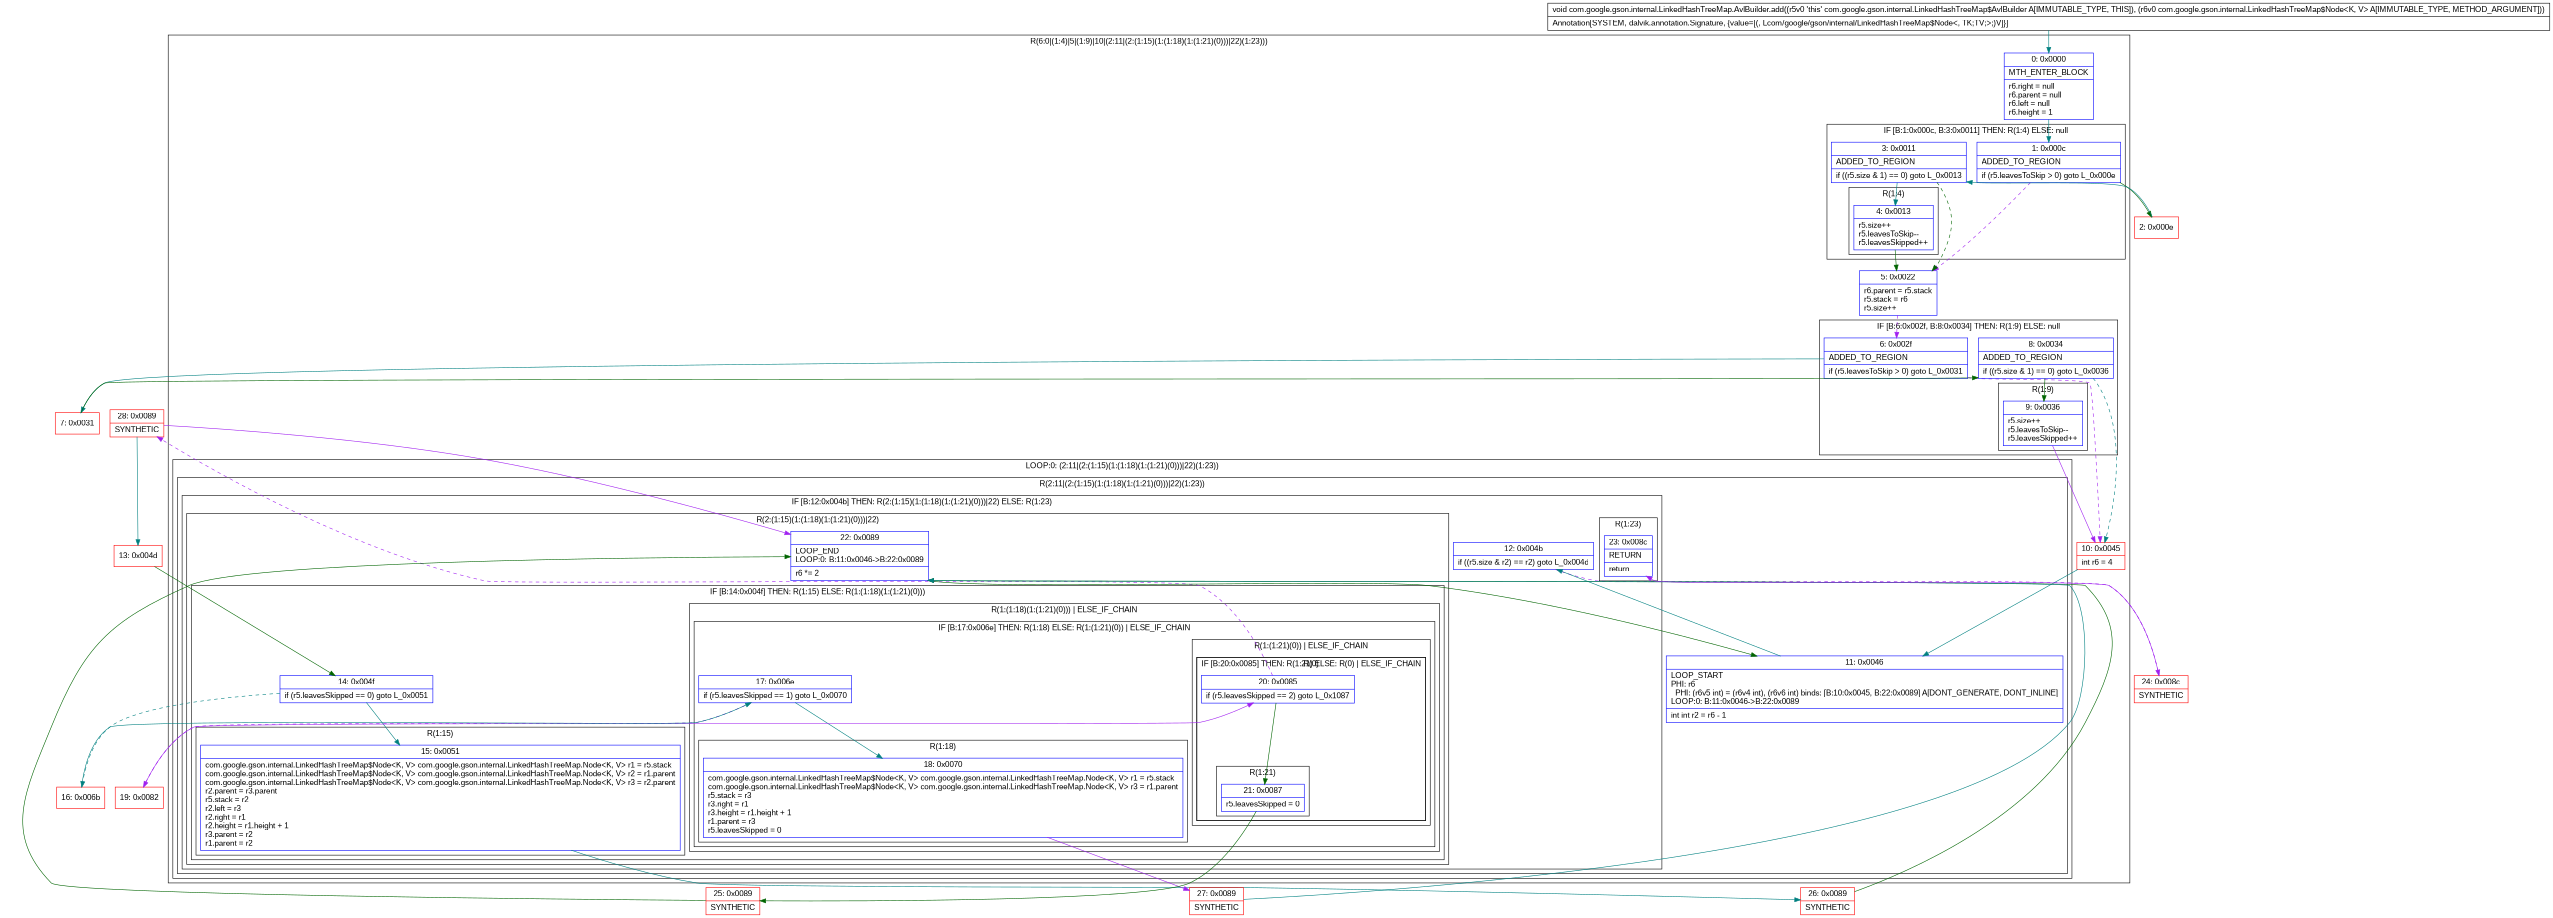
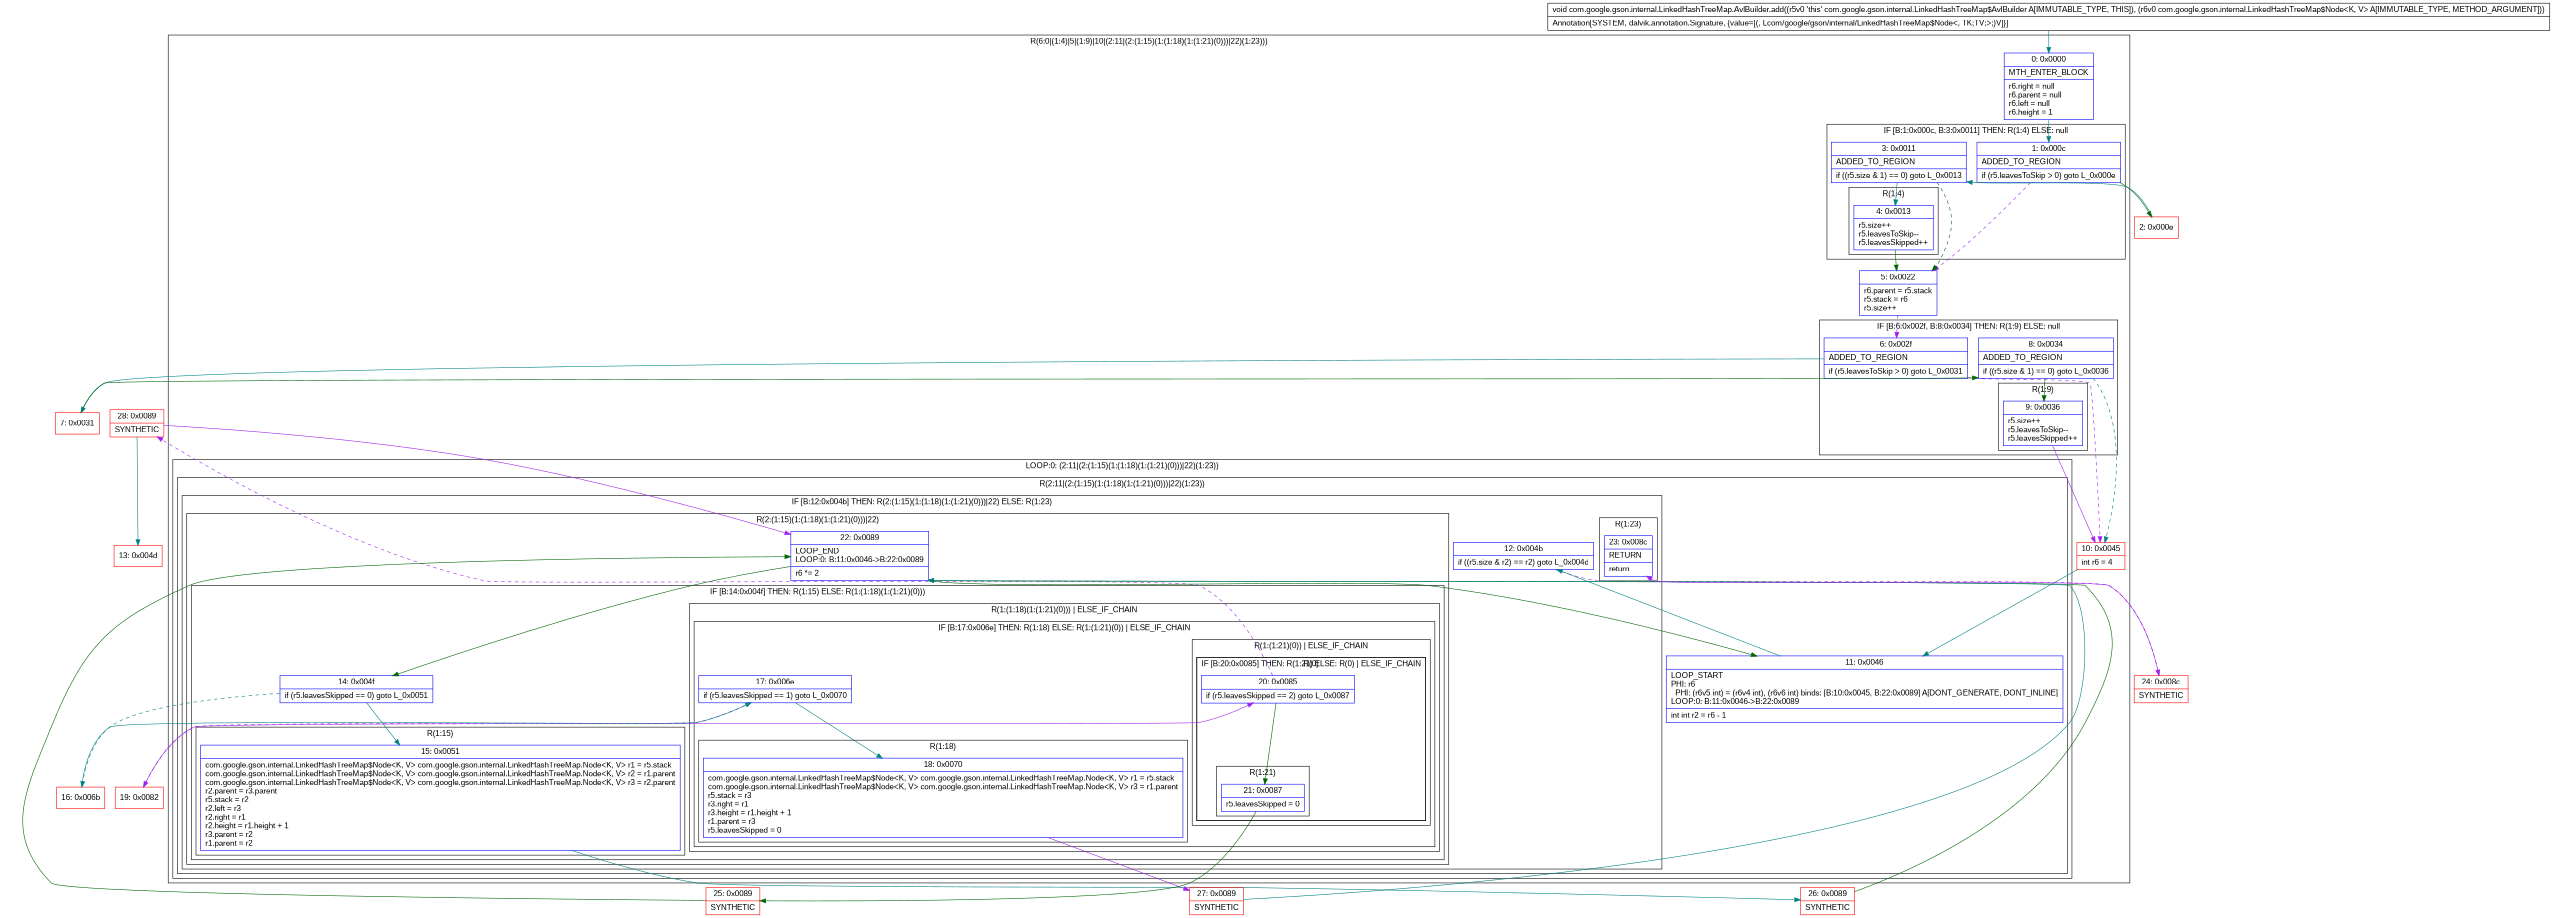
edge "13: 0x004d" -> "14: 0x004f": now "22: 0x0089" -> "14: 0x004f"
node "20: 0x0085": text "if (r5.leavesSkipped == 2) goto L_0x1087" -> "if (r5.leavesSkipped == 2) goto L_0x0087"
